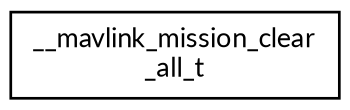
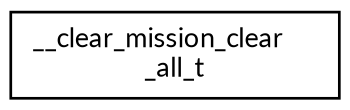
node "__mavlink_mission_clear _all_t": label "__mavlink_mission_clear _all_t" -> "__clear_mission_clear _all_t"
